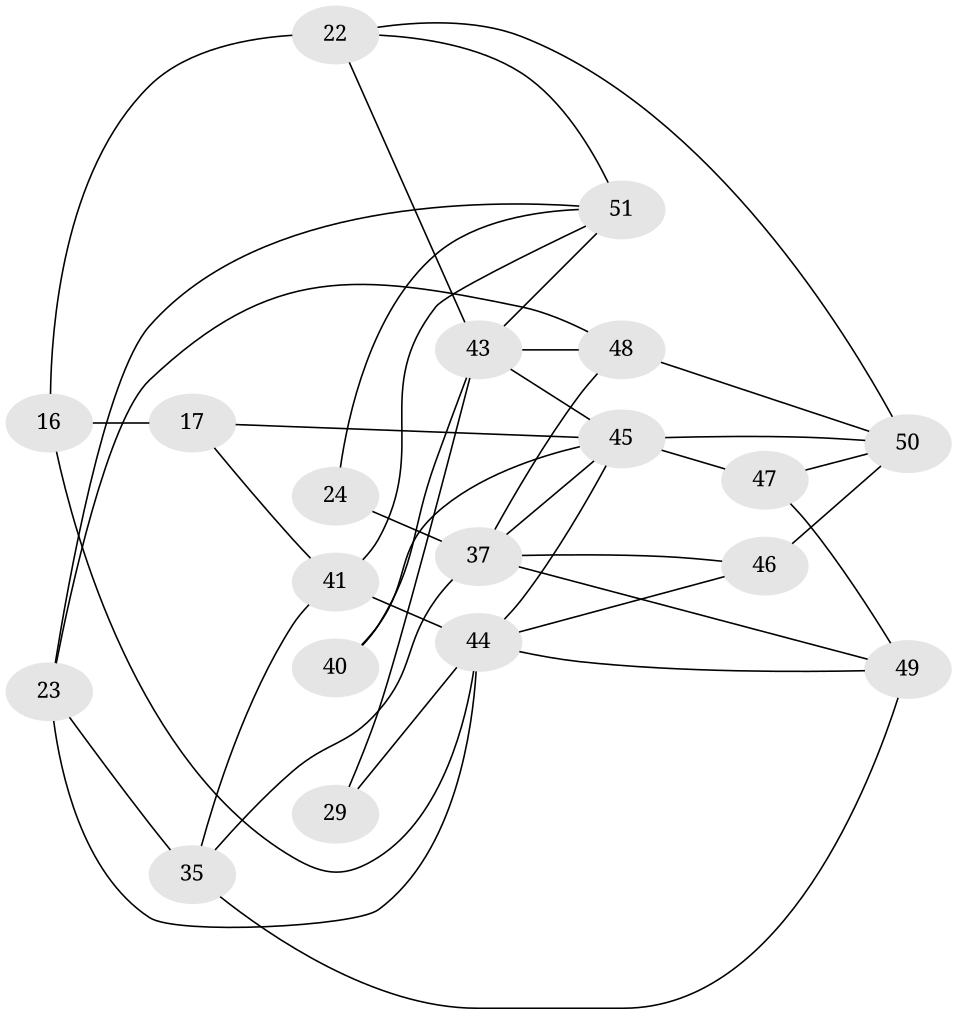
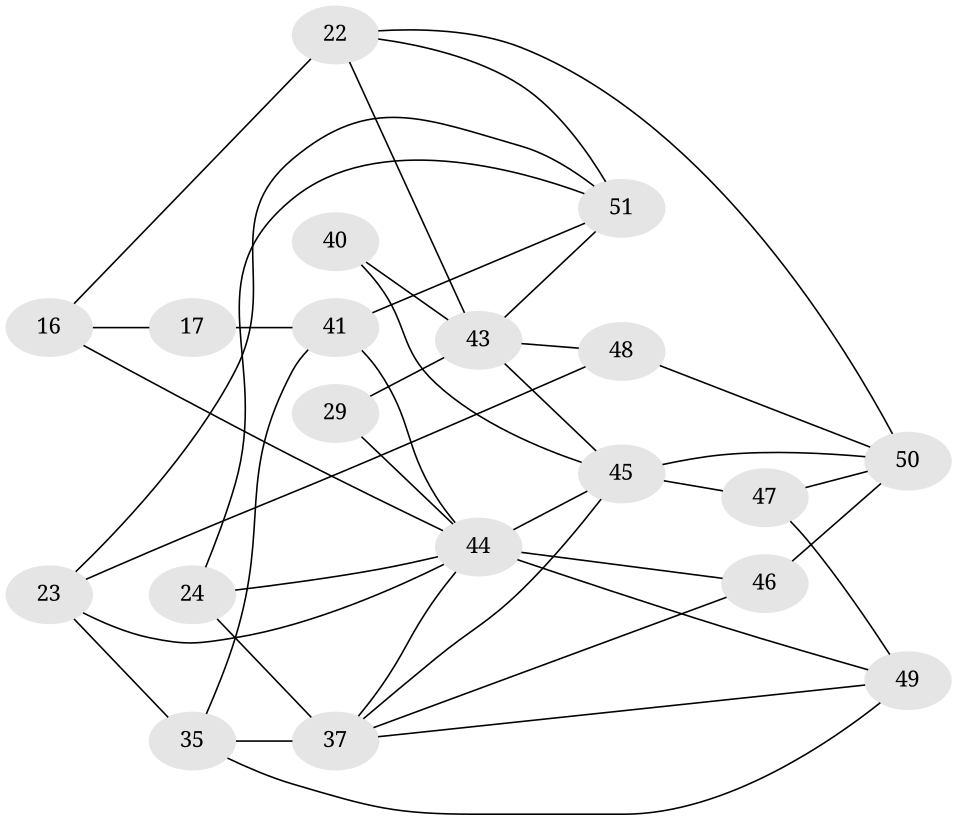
edge "17" -- "45": removed
edge "48" -- "37": now "44" -- "37"
edge "44" -- "24": added
